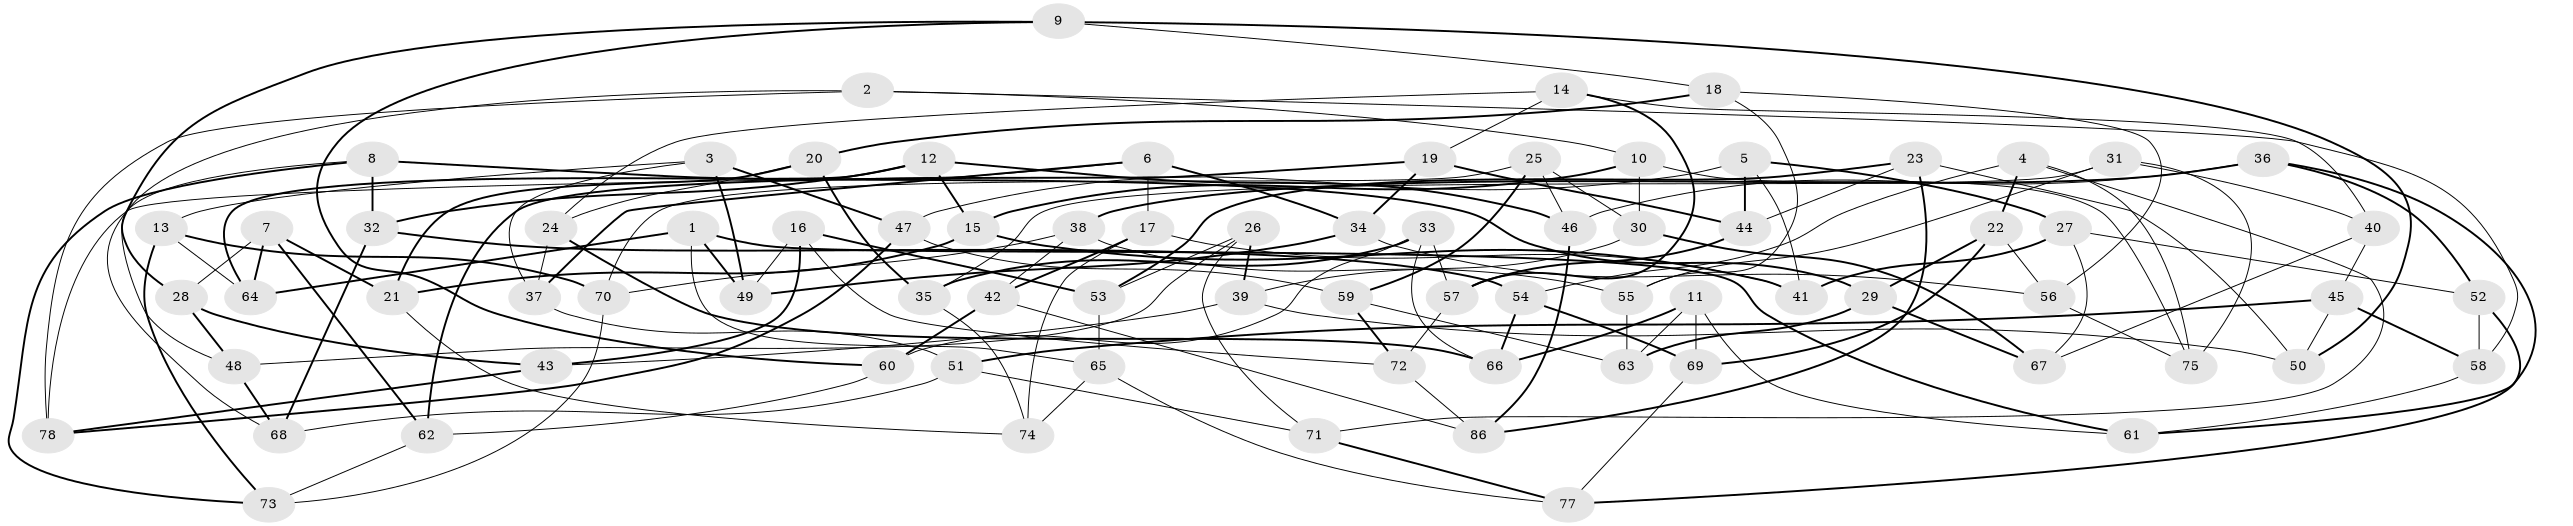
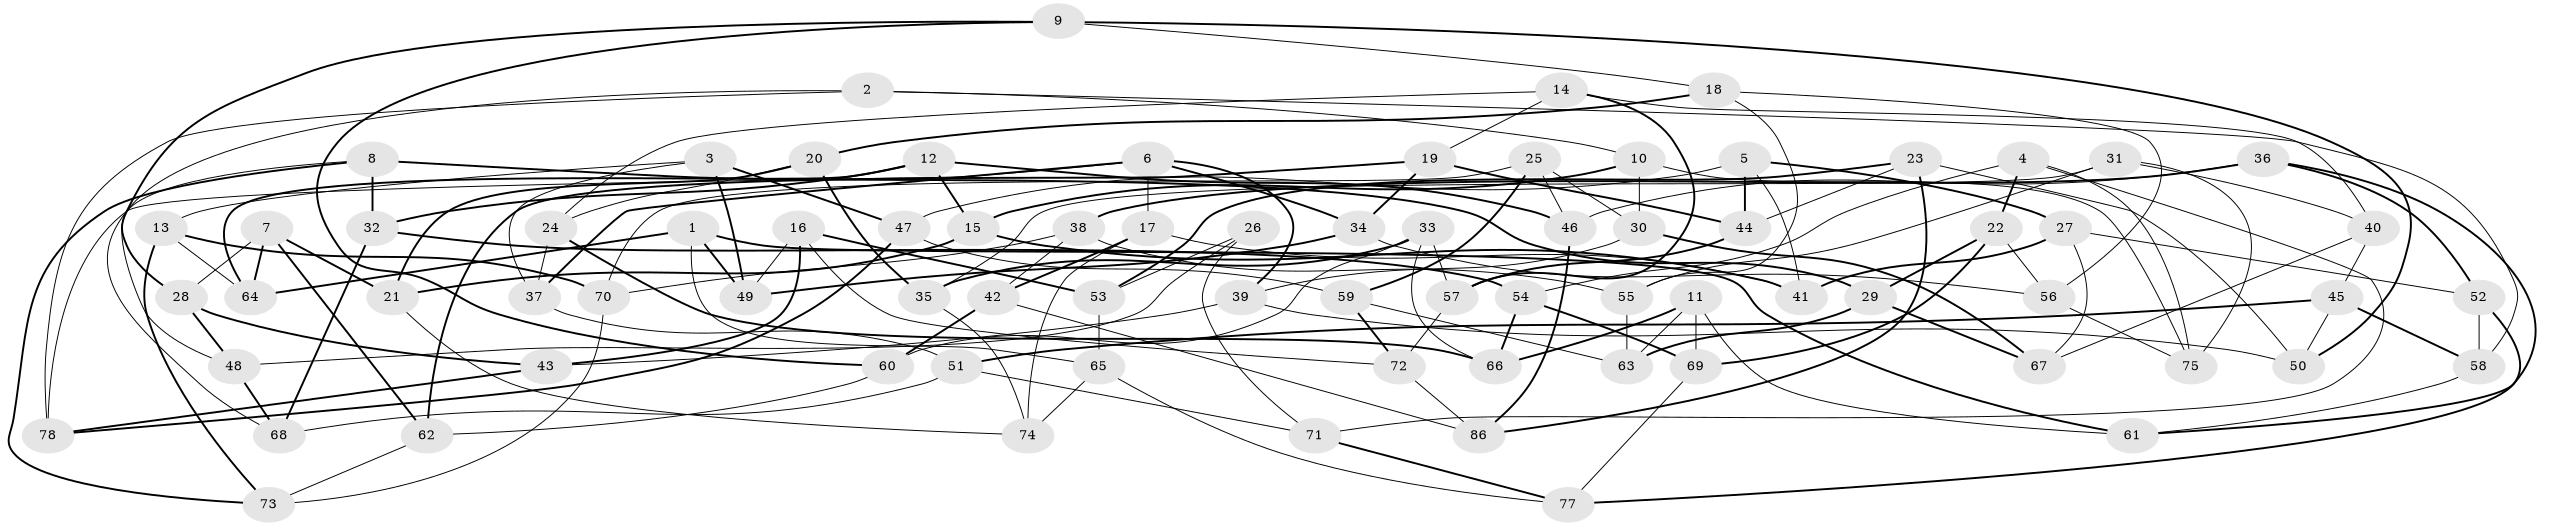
edge "26" -- "39": now "6" -- "39"
